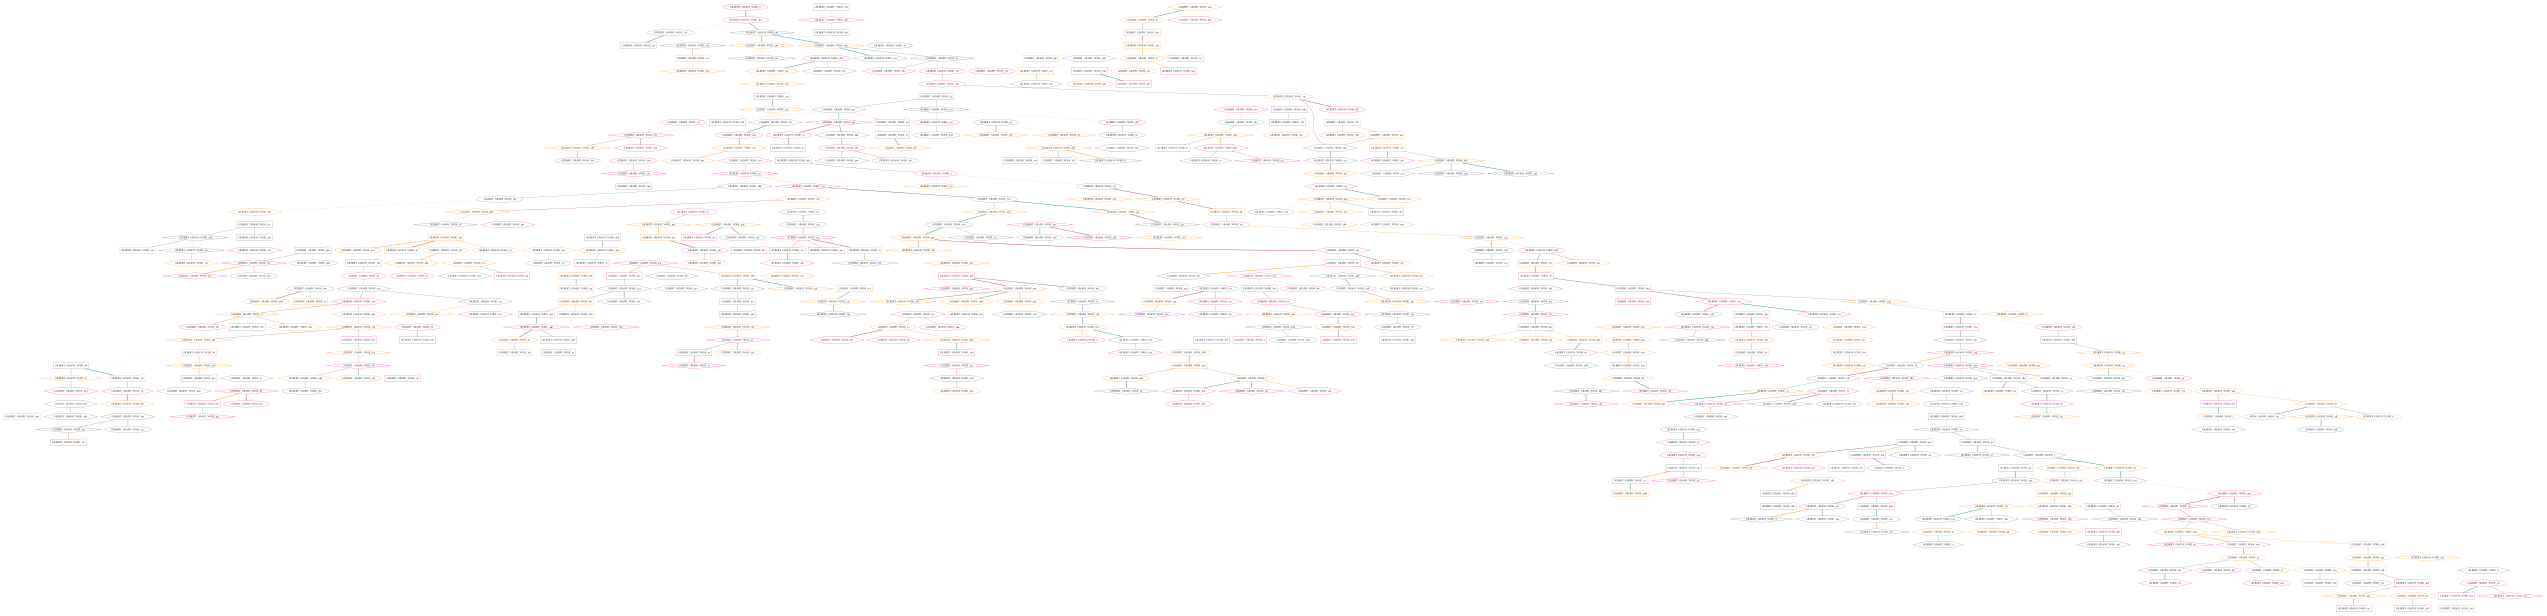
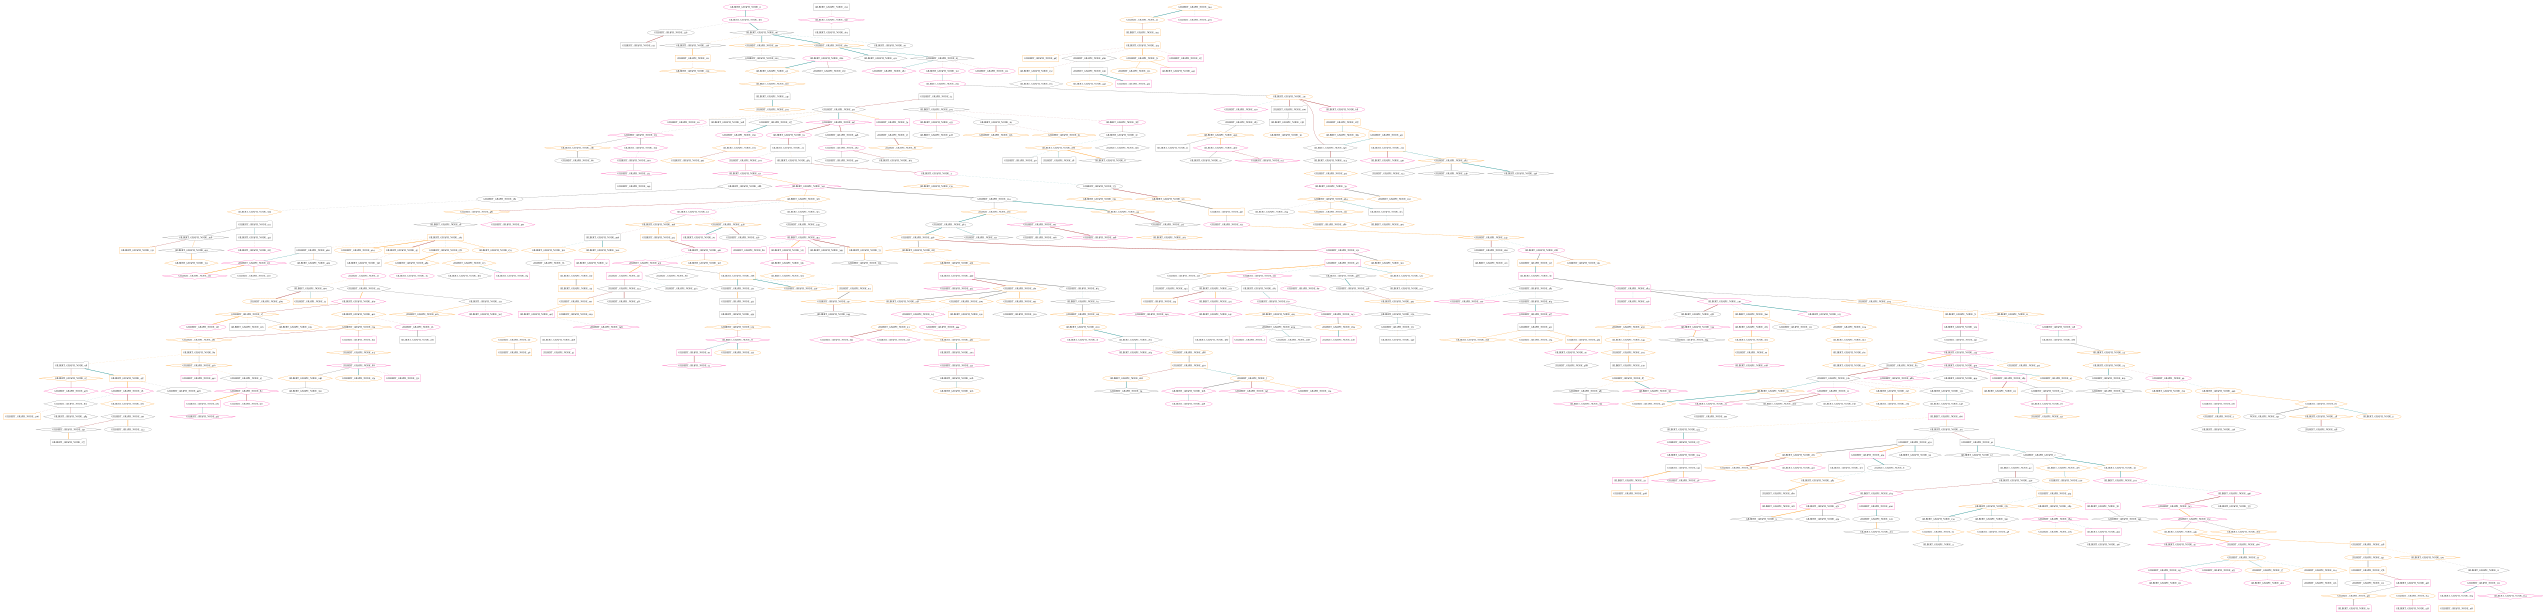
edge "GILBERT_GRAPH_NODE_211" -- "GILBERT_GRAPH_NODE_100": style dotted -> bold
node "GILBERT_GRAPH_NODE_440": removed
